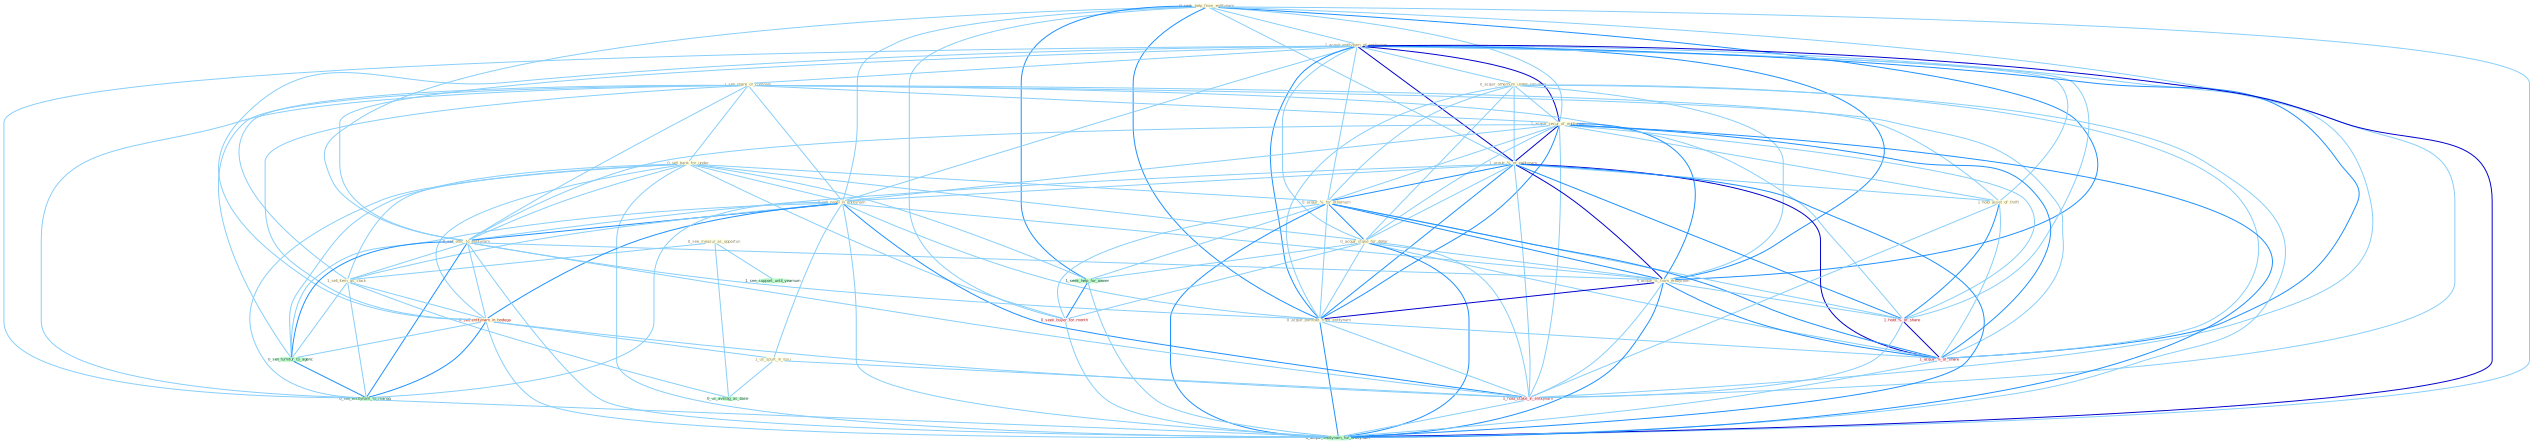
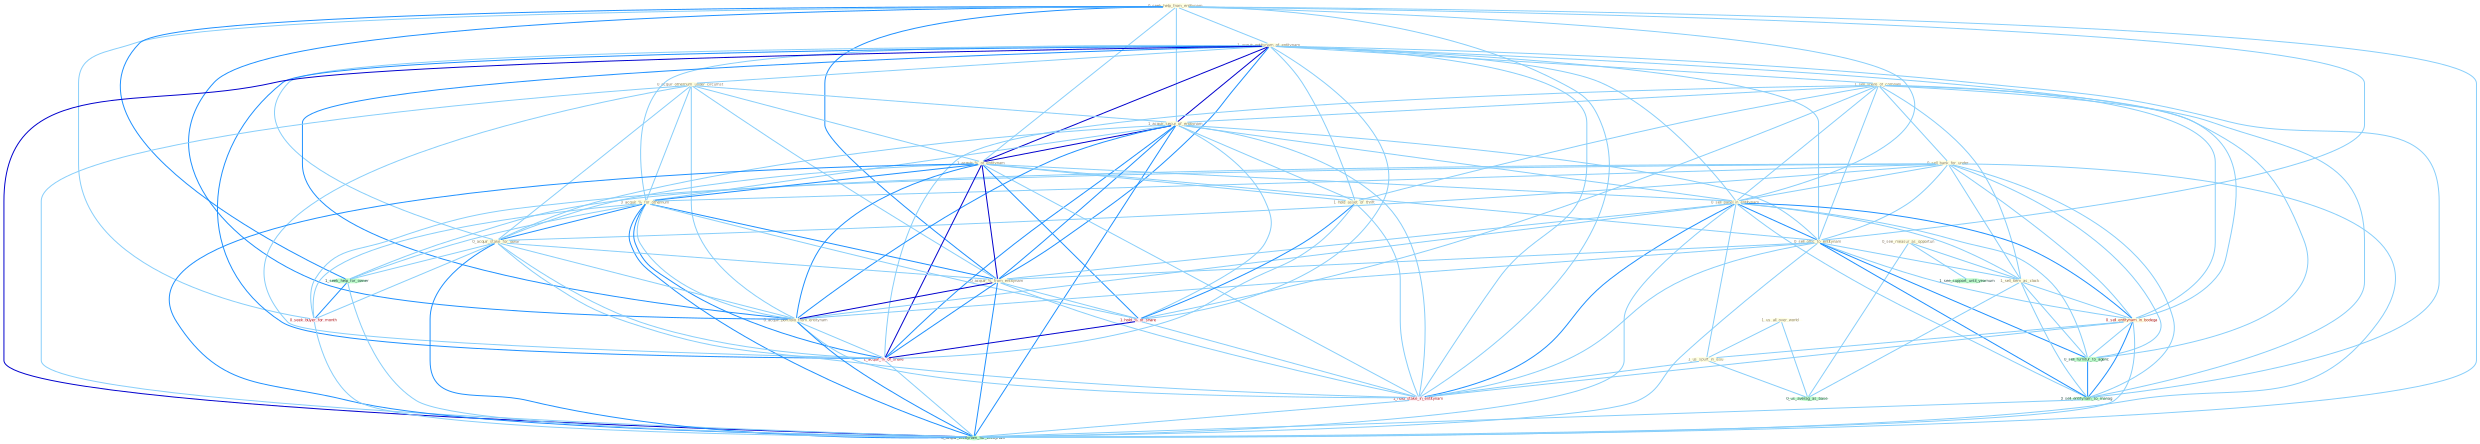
node "9_acquir_%_from_entitynam": label "9_acquir_%_from_entitynam" -> "0_acquir_%_from_entitynam"
node "1_us_all_over_world": added
node "0_acquir_entitynam_for_entitynam": shape hexagon -> diamond
